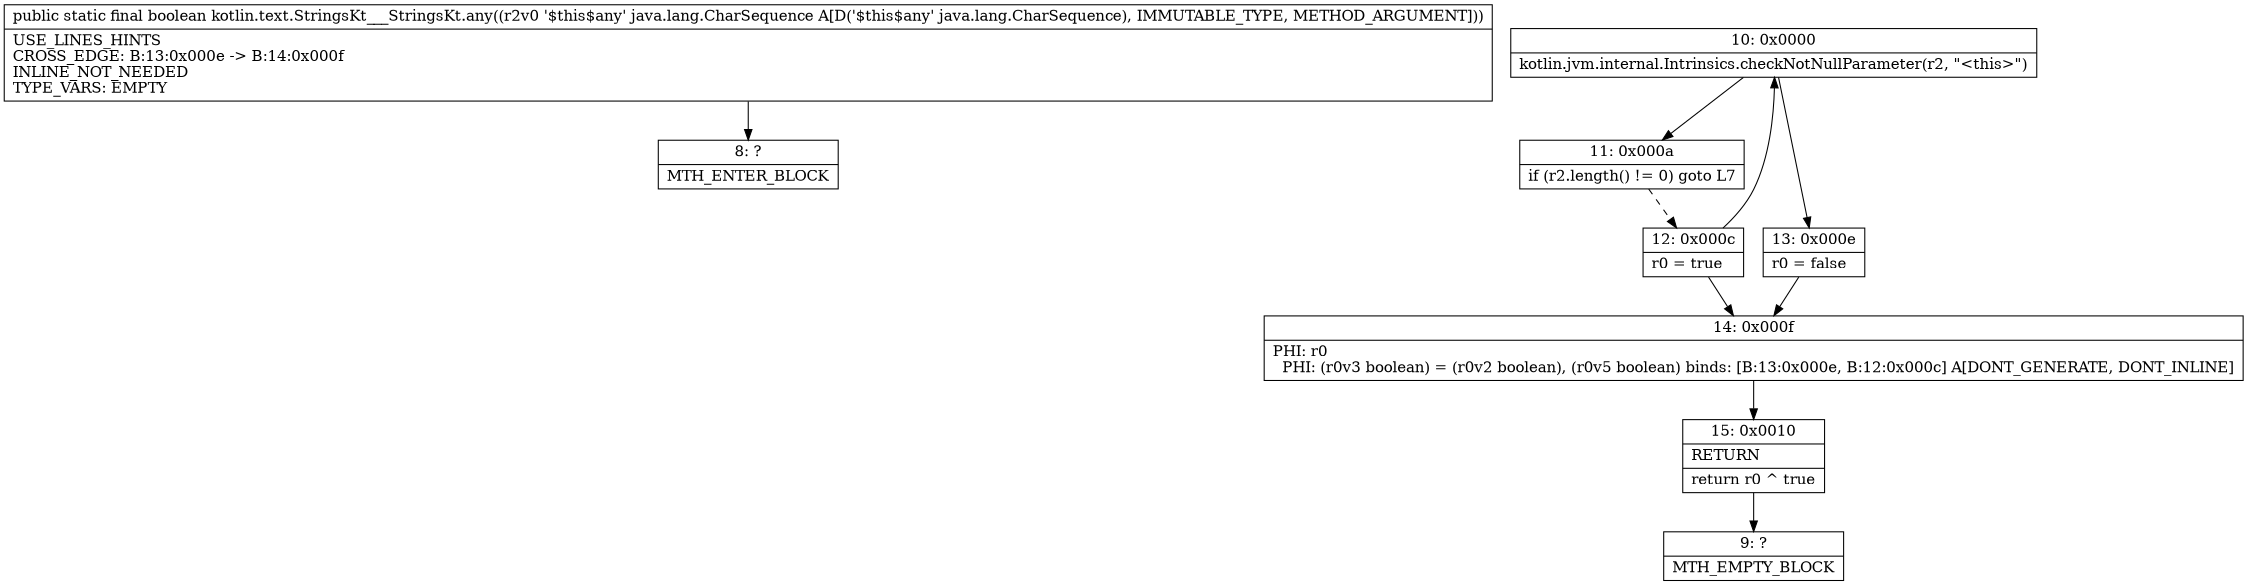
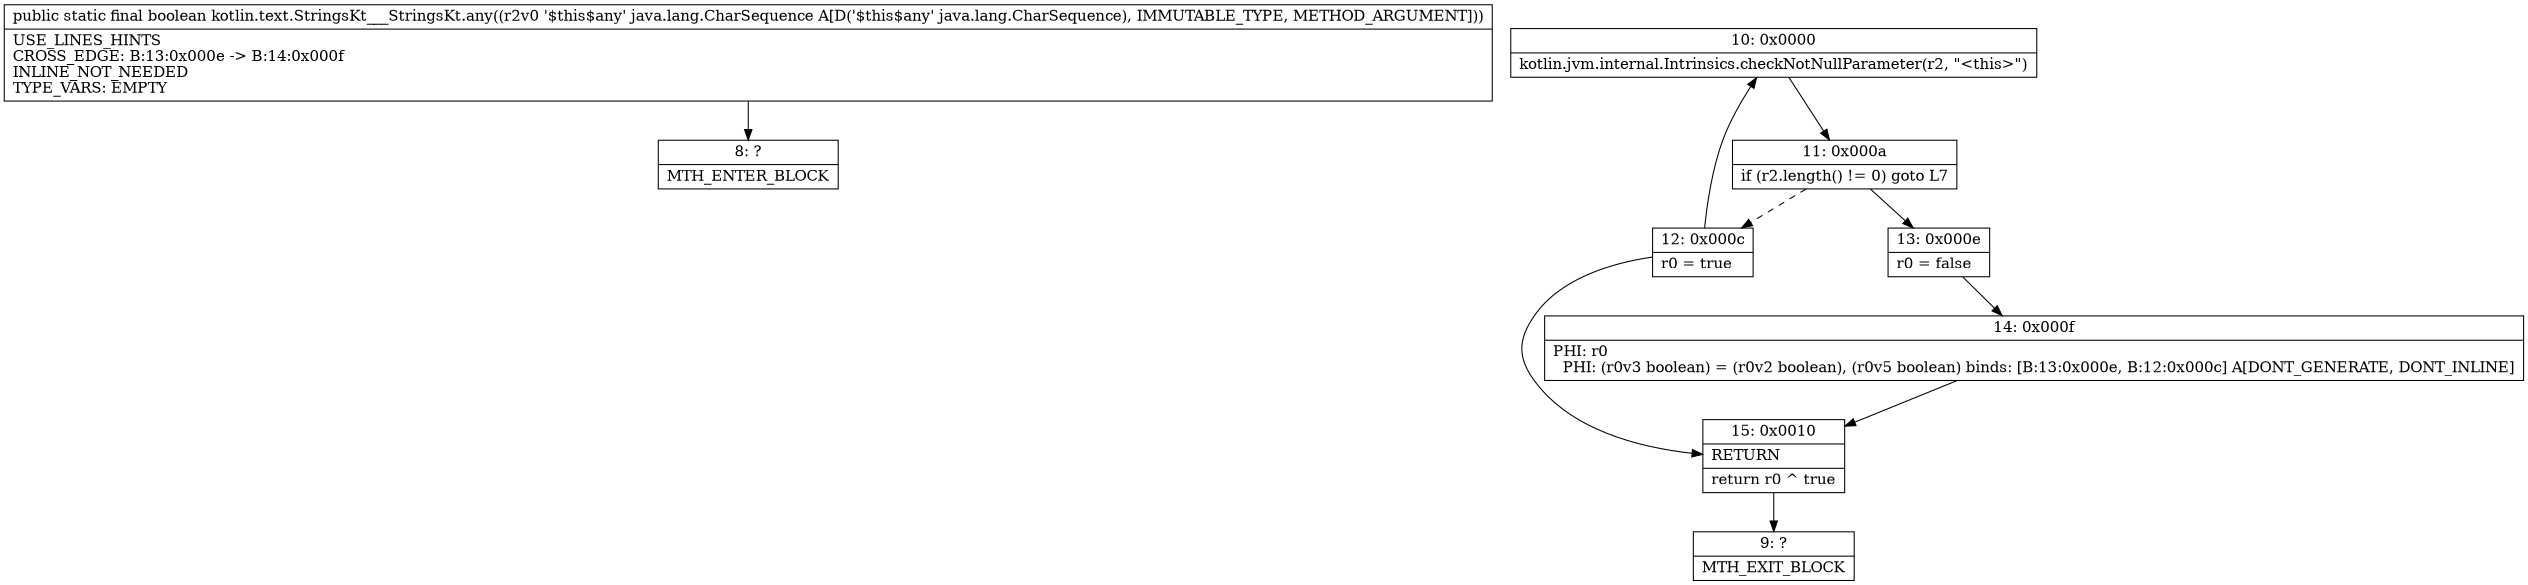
edge "10: 0x0000" -> "13: 0x000e": now "11: 0x000a" -> "13: 0x000e"
edge "12: 0x000c" -> "14: 0x000f": now "12: 0x000c" -> "15: 0x0010"
node "9: ?": text "MTH_EMPTY_BLOCK" -> "MTH_EXIT_BLOCK"
